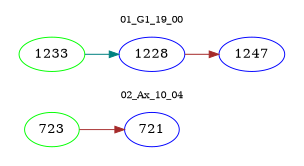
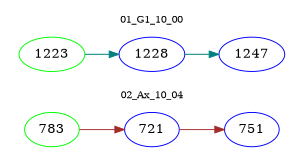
cluster "01_G1_19_00": label "01_G1_19_00" -> "01_G1_10_00"
node "1233": label "1233" -> "1223"
edge "1228" -> "1247": color brown -> teal
node "723": label "723" -> "783"
node "751": added
